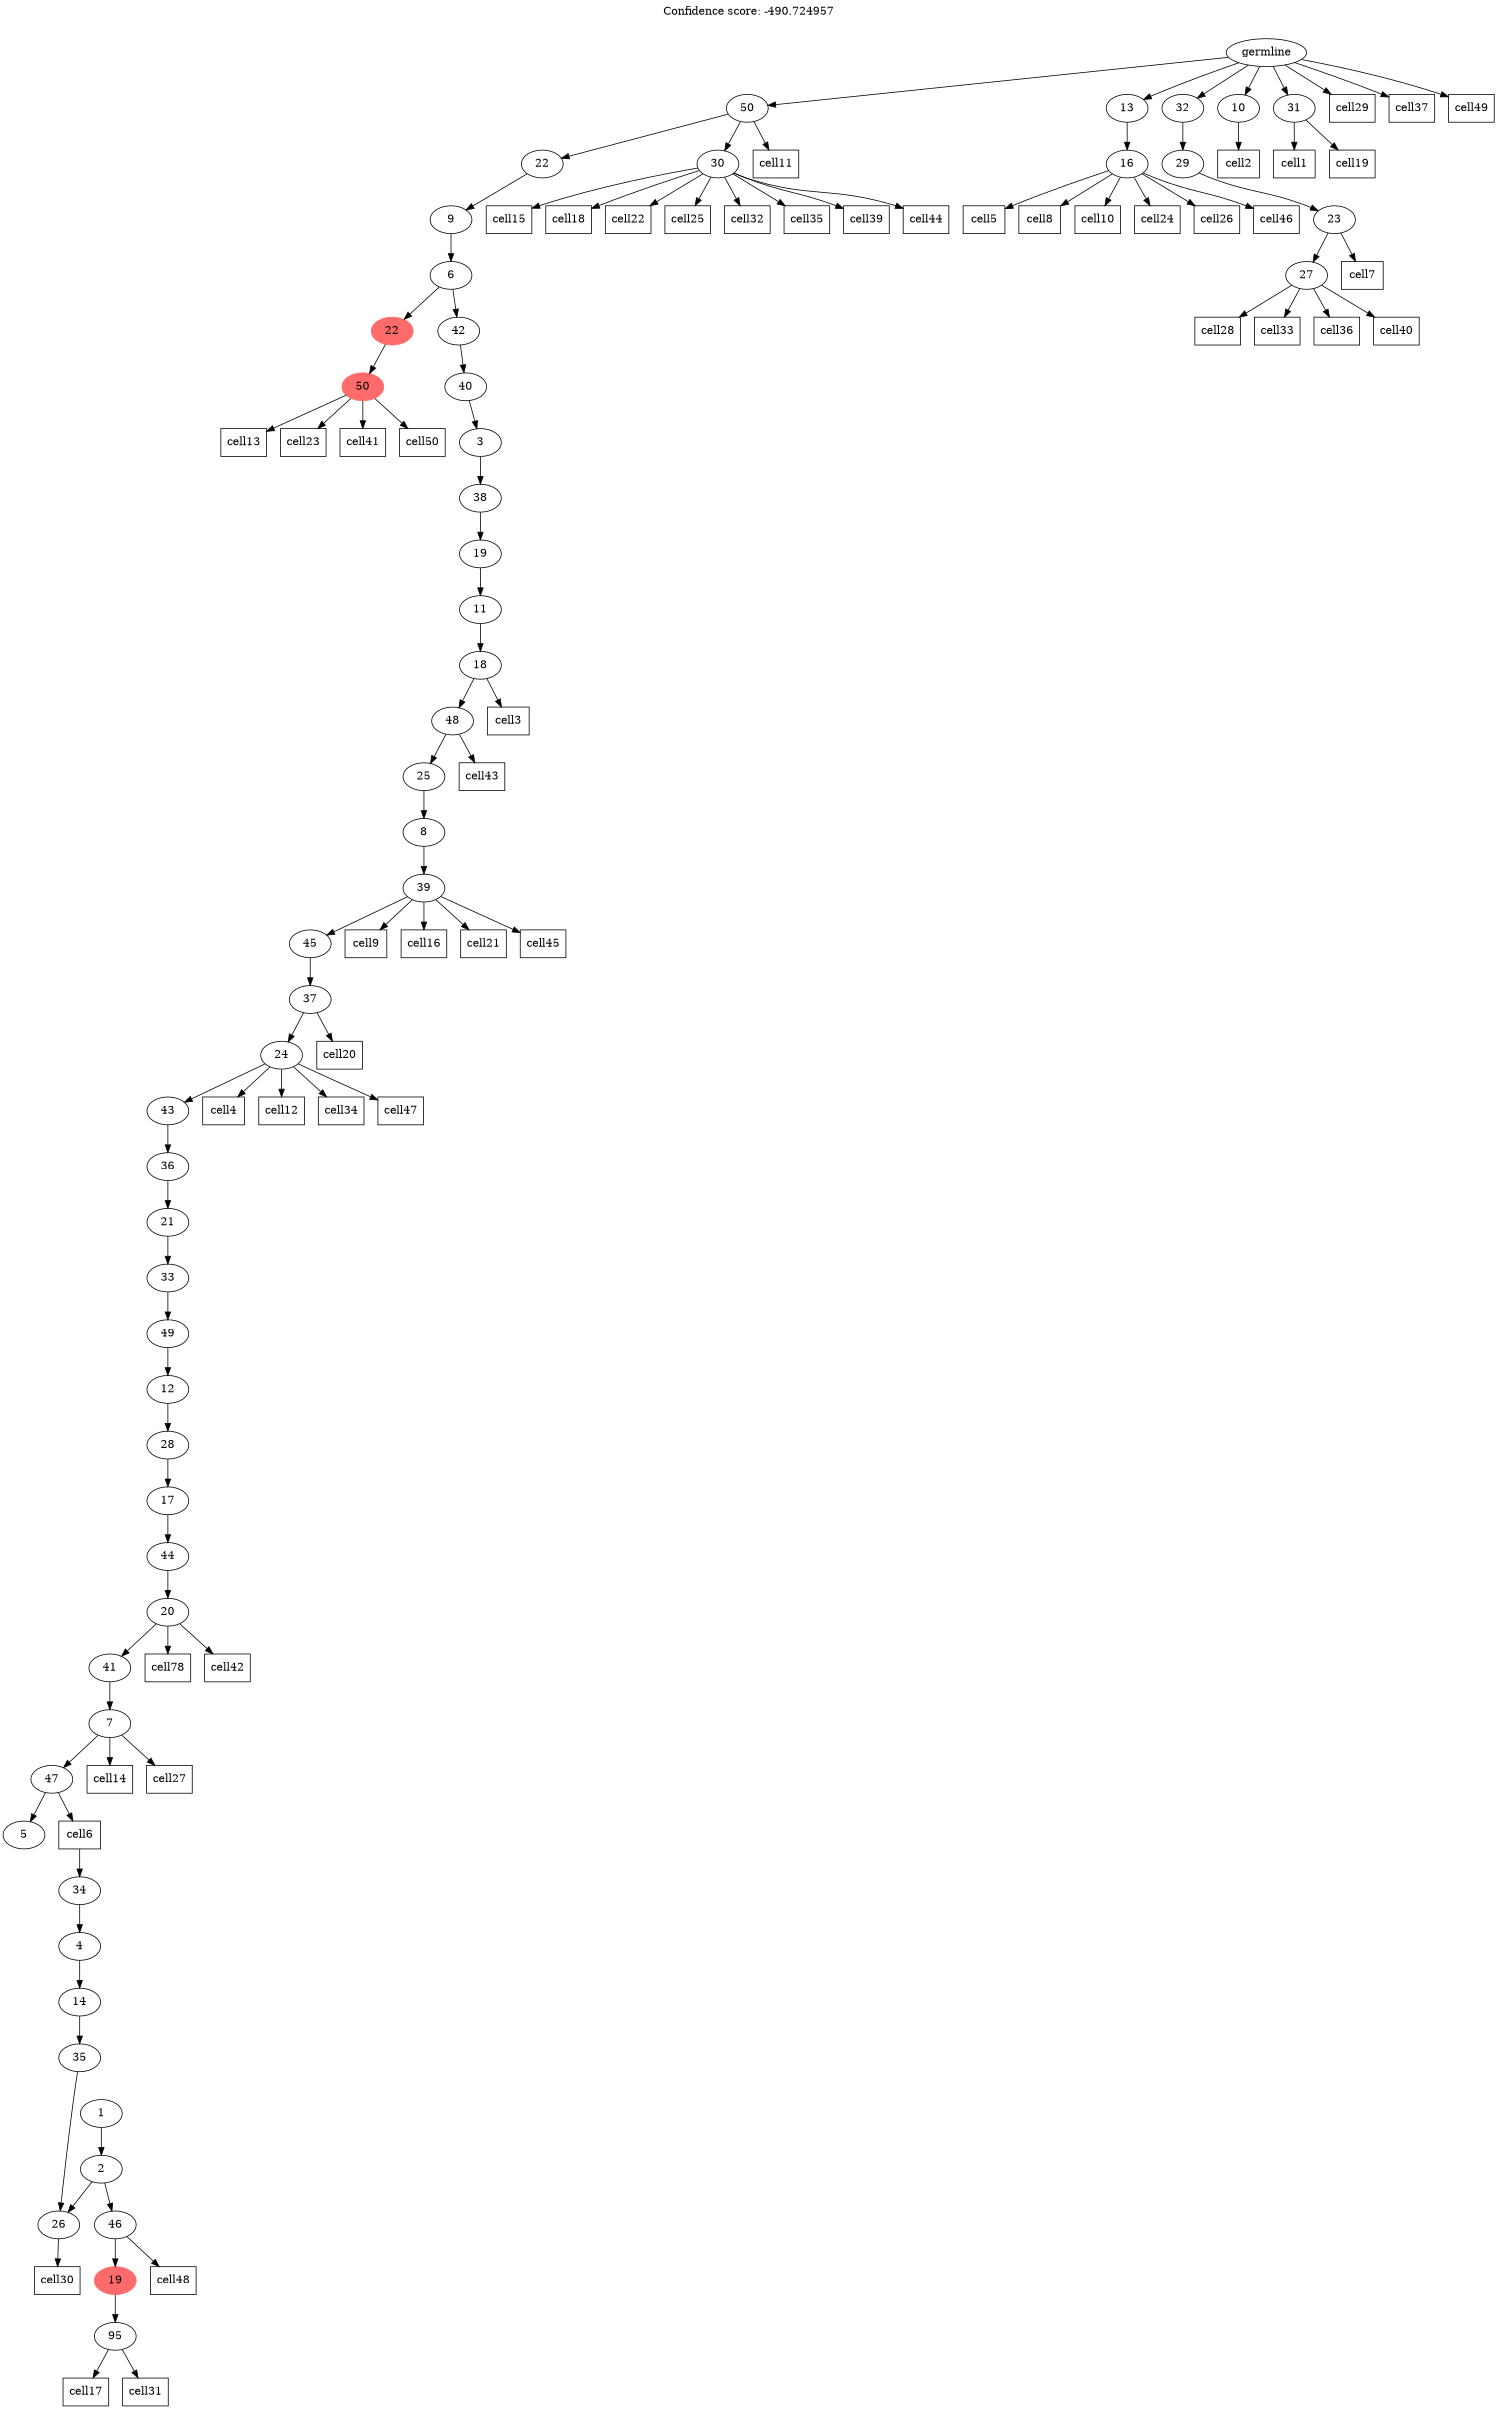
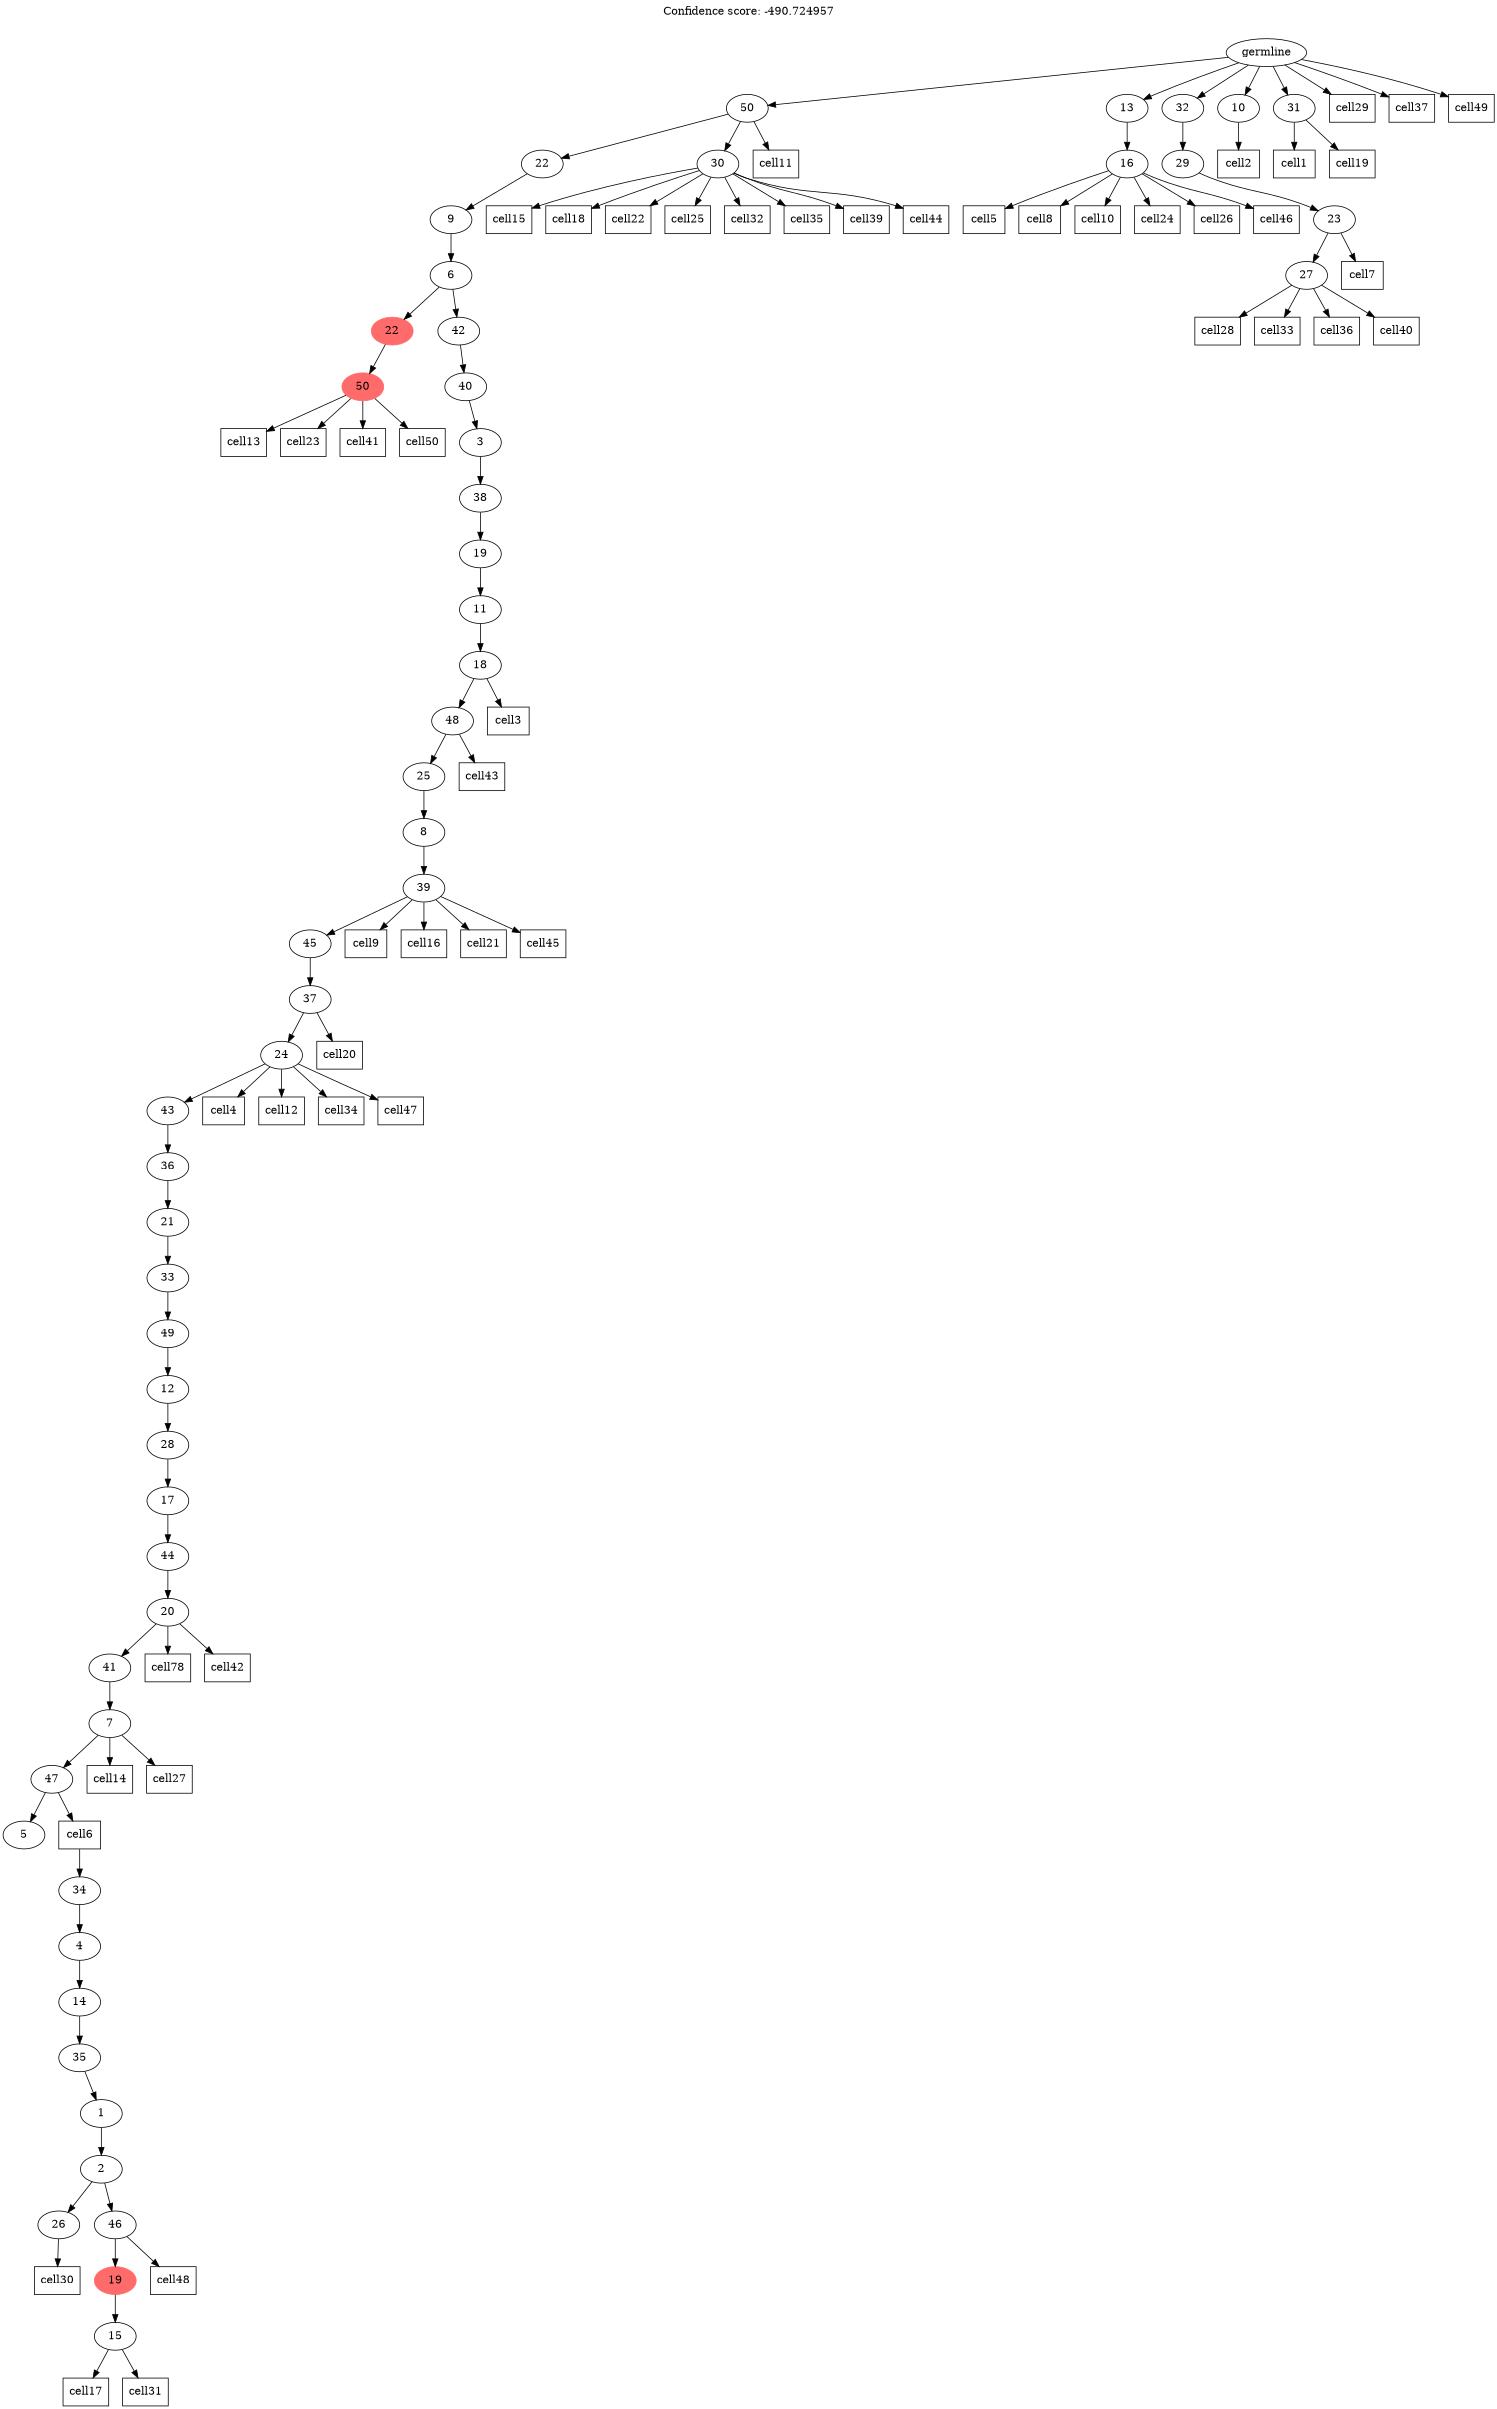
edge "35" -> "26": now "35" -> "1"
node "95": label "95" -> "15"
